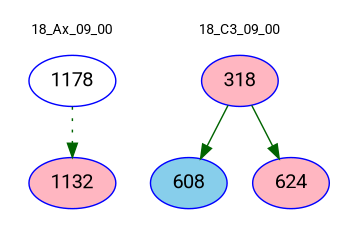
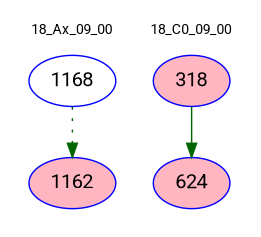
cluster "18_C3_09_00": label "18_C3_09_00" -> "18_C0_09_00"
node "1178": label "1178" -> "1168"
node "1132": label "1132" -> "1162"
node "608": removed
